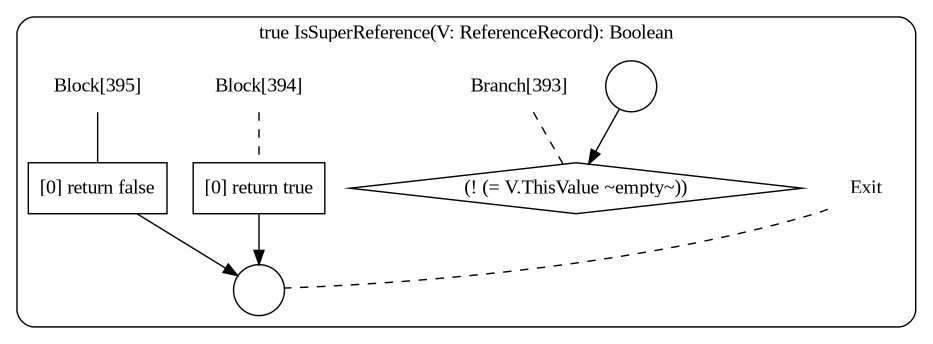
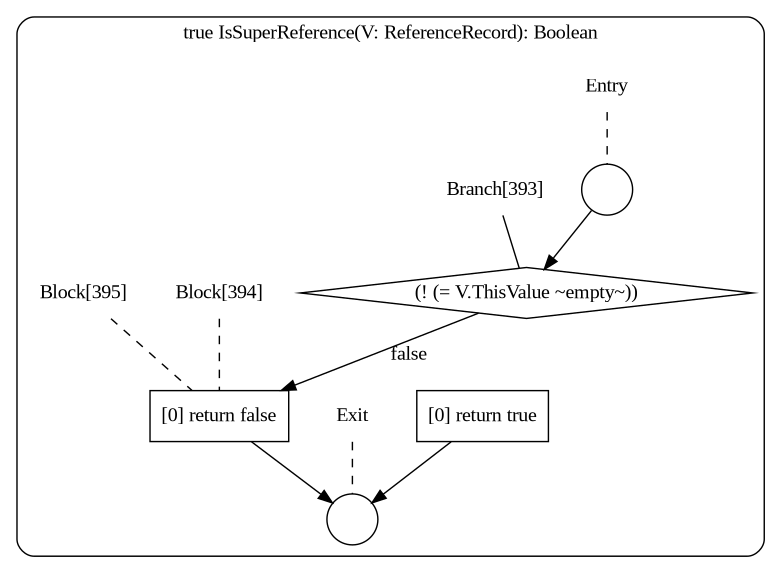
node "Entry": added
edge "Block[395]" -- "[0] return false": style solid -> dashed
edge "Block[394]" -- "[0] return true": now "Block[394]" -- "[0] return false"
edge "Branch[393]" -- "(! (= V.ThisValue ~empty~))": style dashed -> solid
edge "(! (= V.ThisValue ~empty~))" -> "[0] return false": added, label "false"
